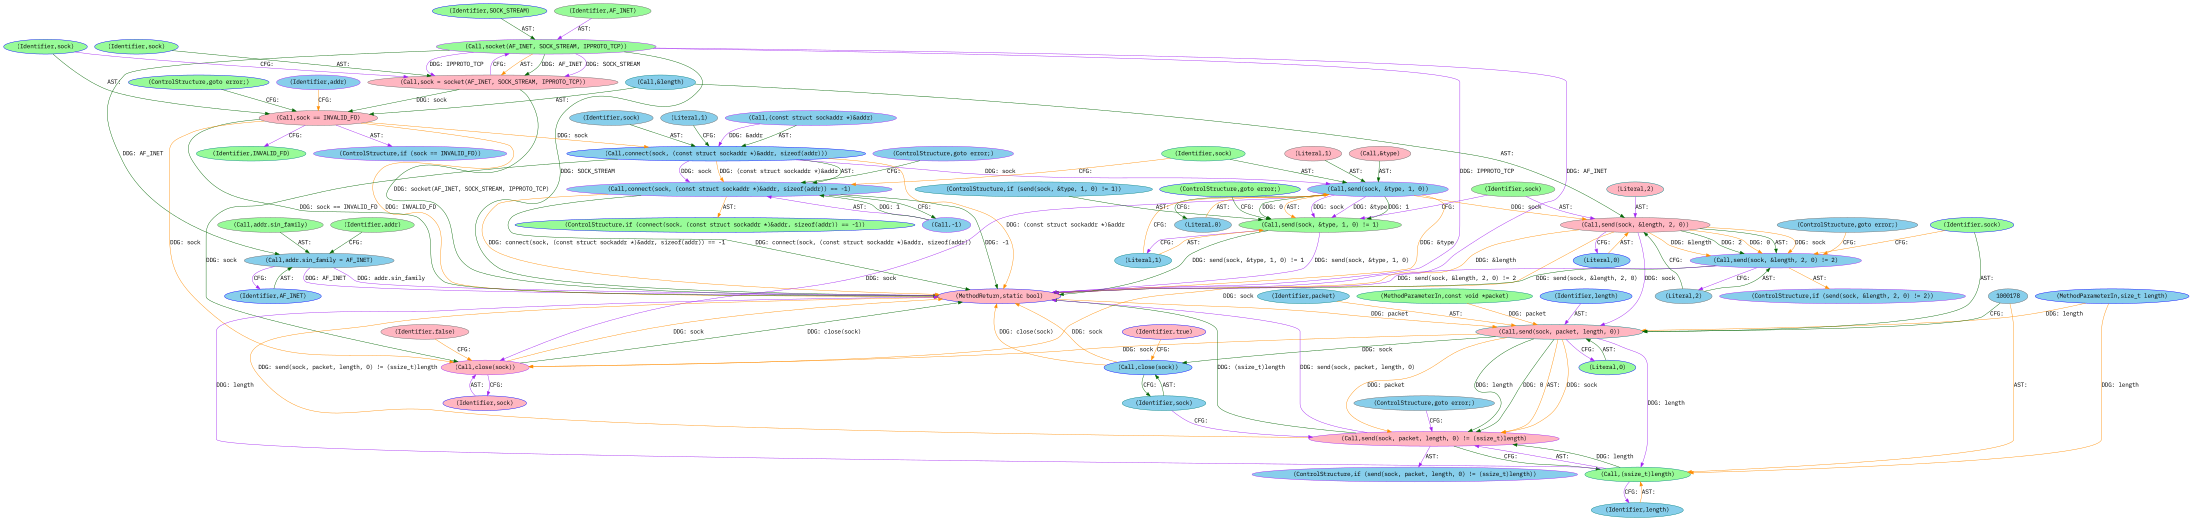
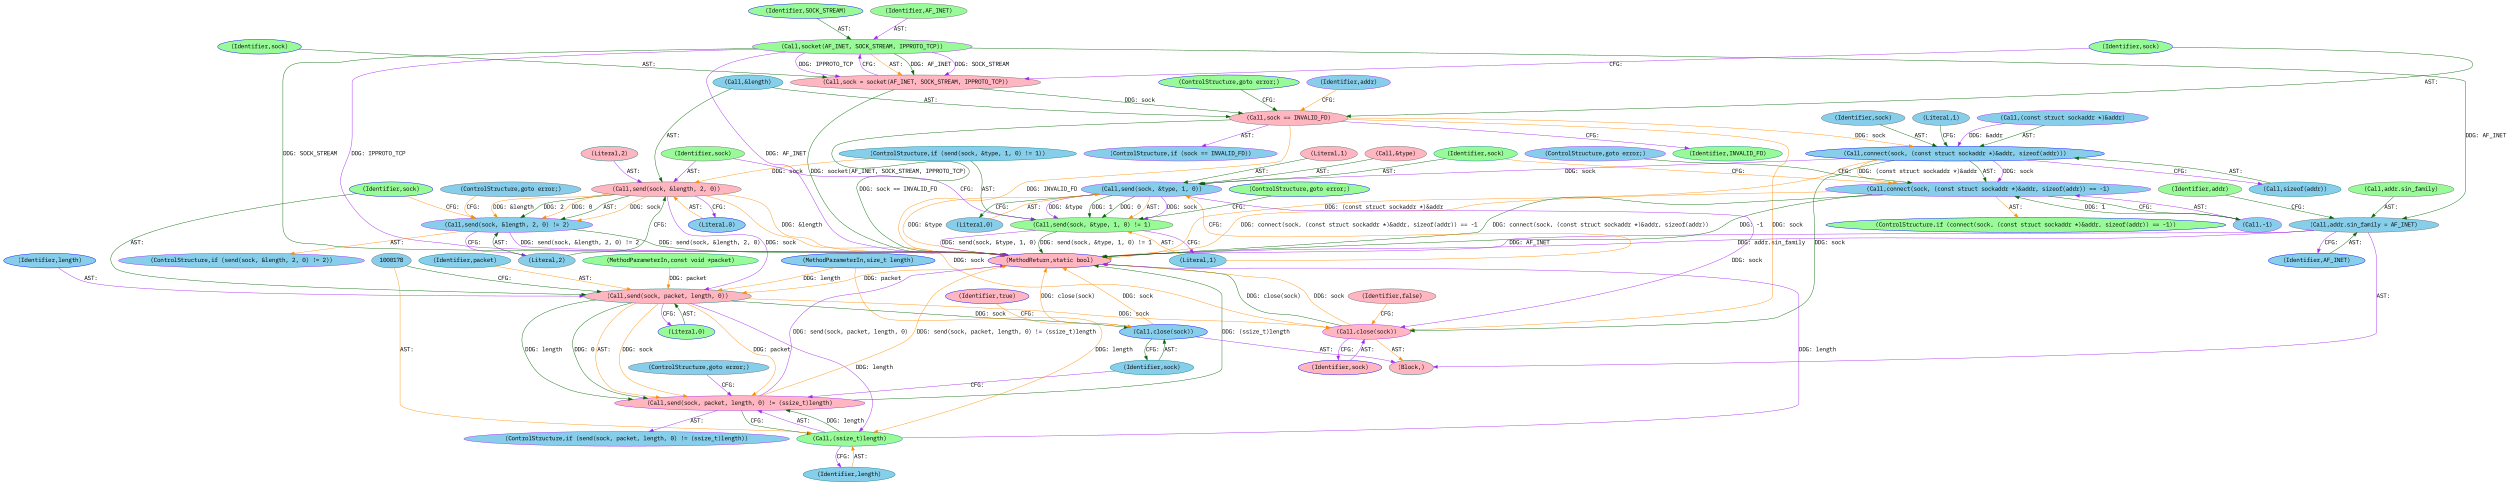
node "(Call,sizeof(addr))": added
edge "(Call,send(sock, &type, 1, 0))" -> "(Call,send(sock, &length, 2, 0))": now "(ControlStructure,if (send(sock, &type, 1, 0) != 1))" -> "(Call,send(sock, &length, 2, 0))"
node "(Block,)": added
